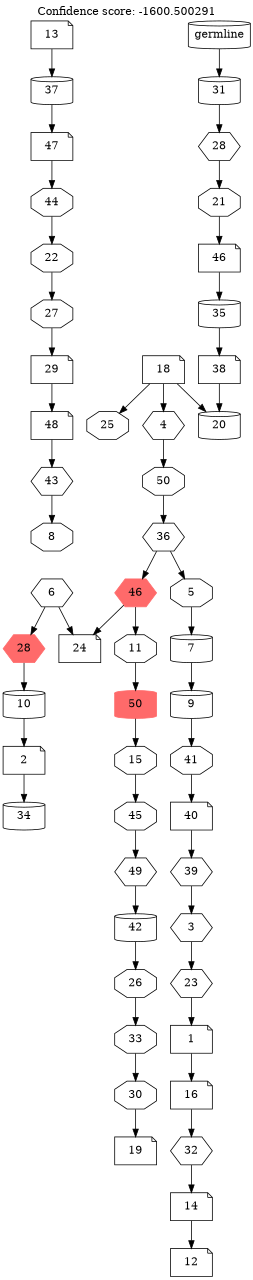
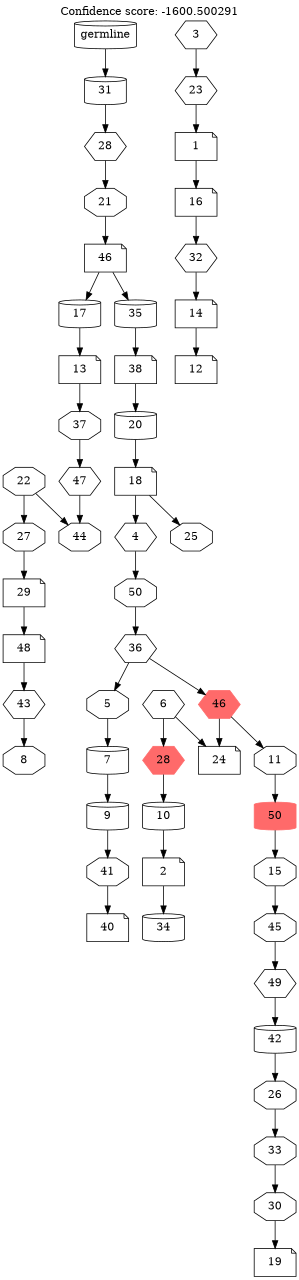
node "37": shape cylinder -> octagon
node "47": shape note -> hexagon
edge "44" -> "22": reversed
node "17": added
edge "18" -> "20": reversed
node "39": removed
